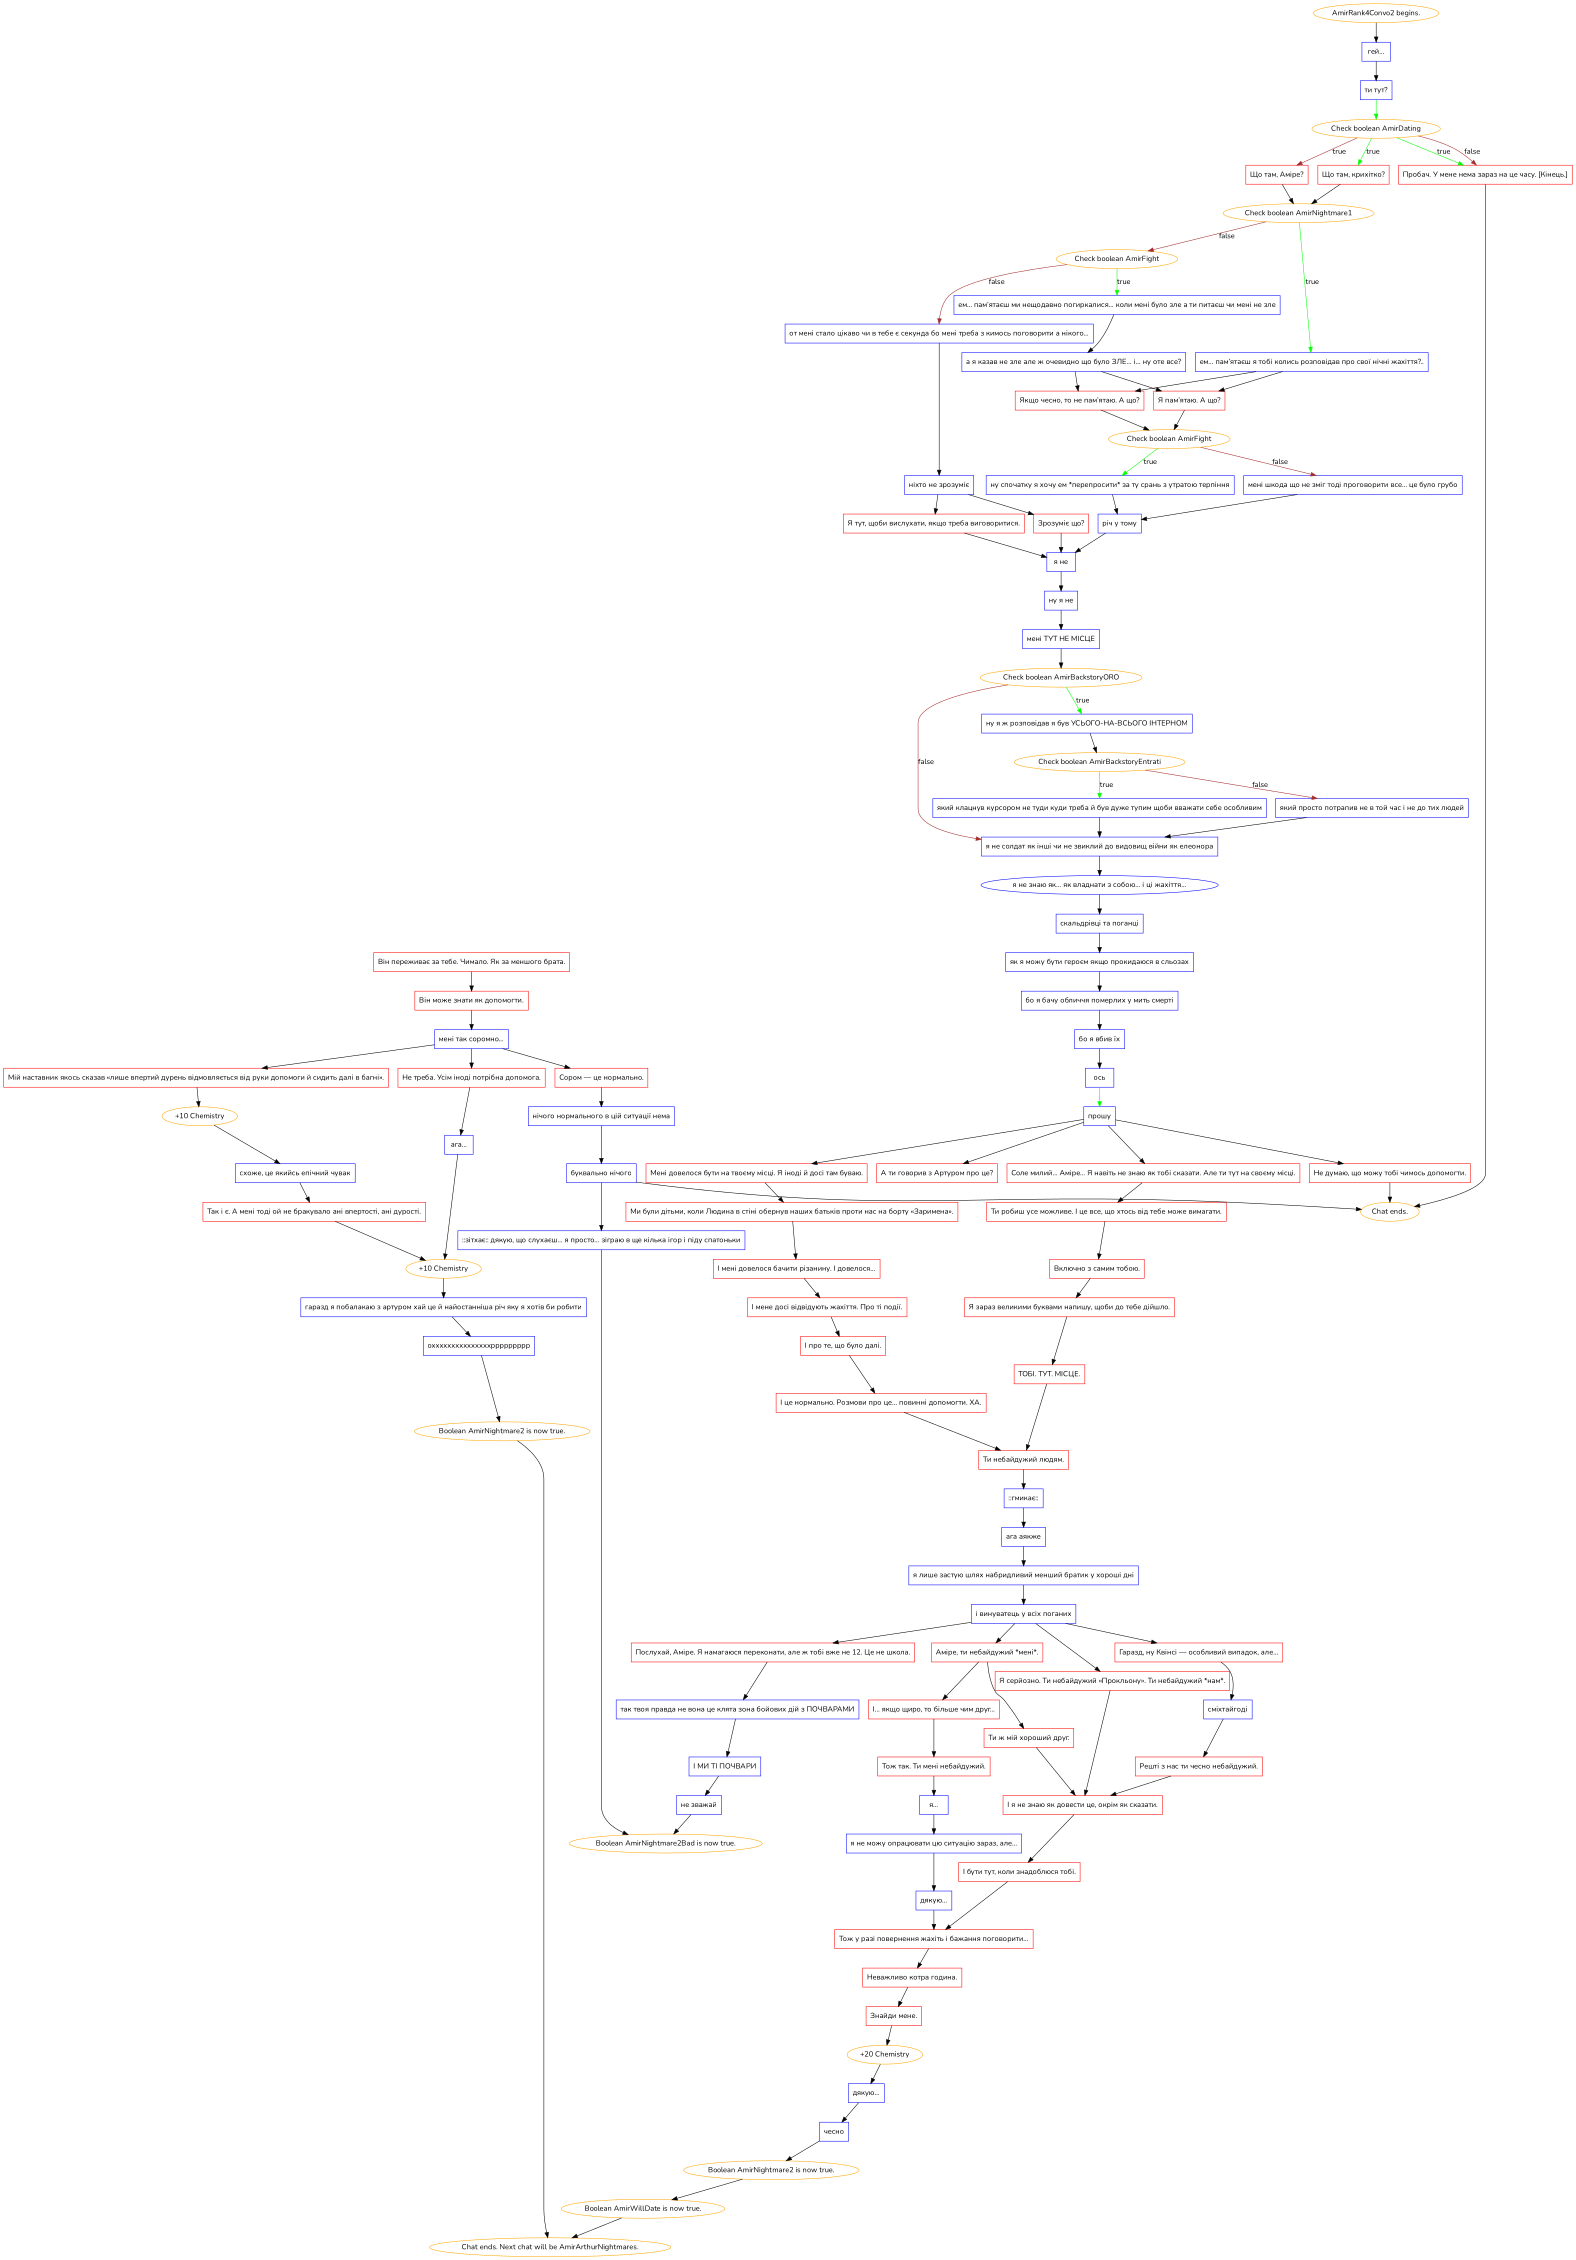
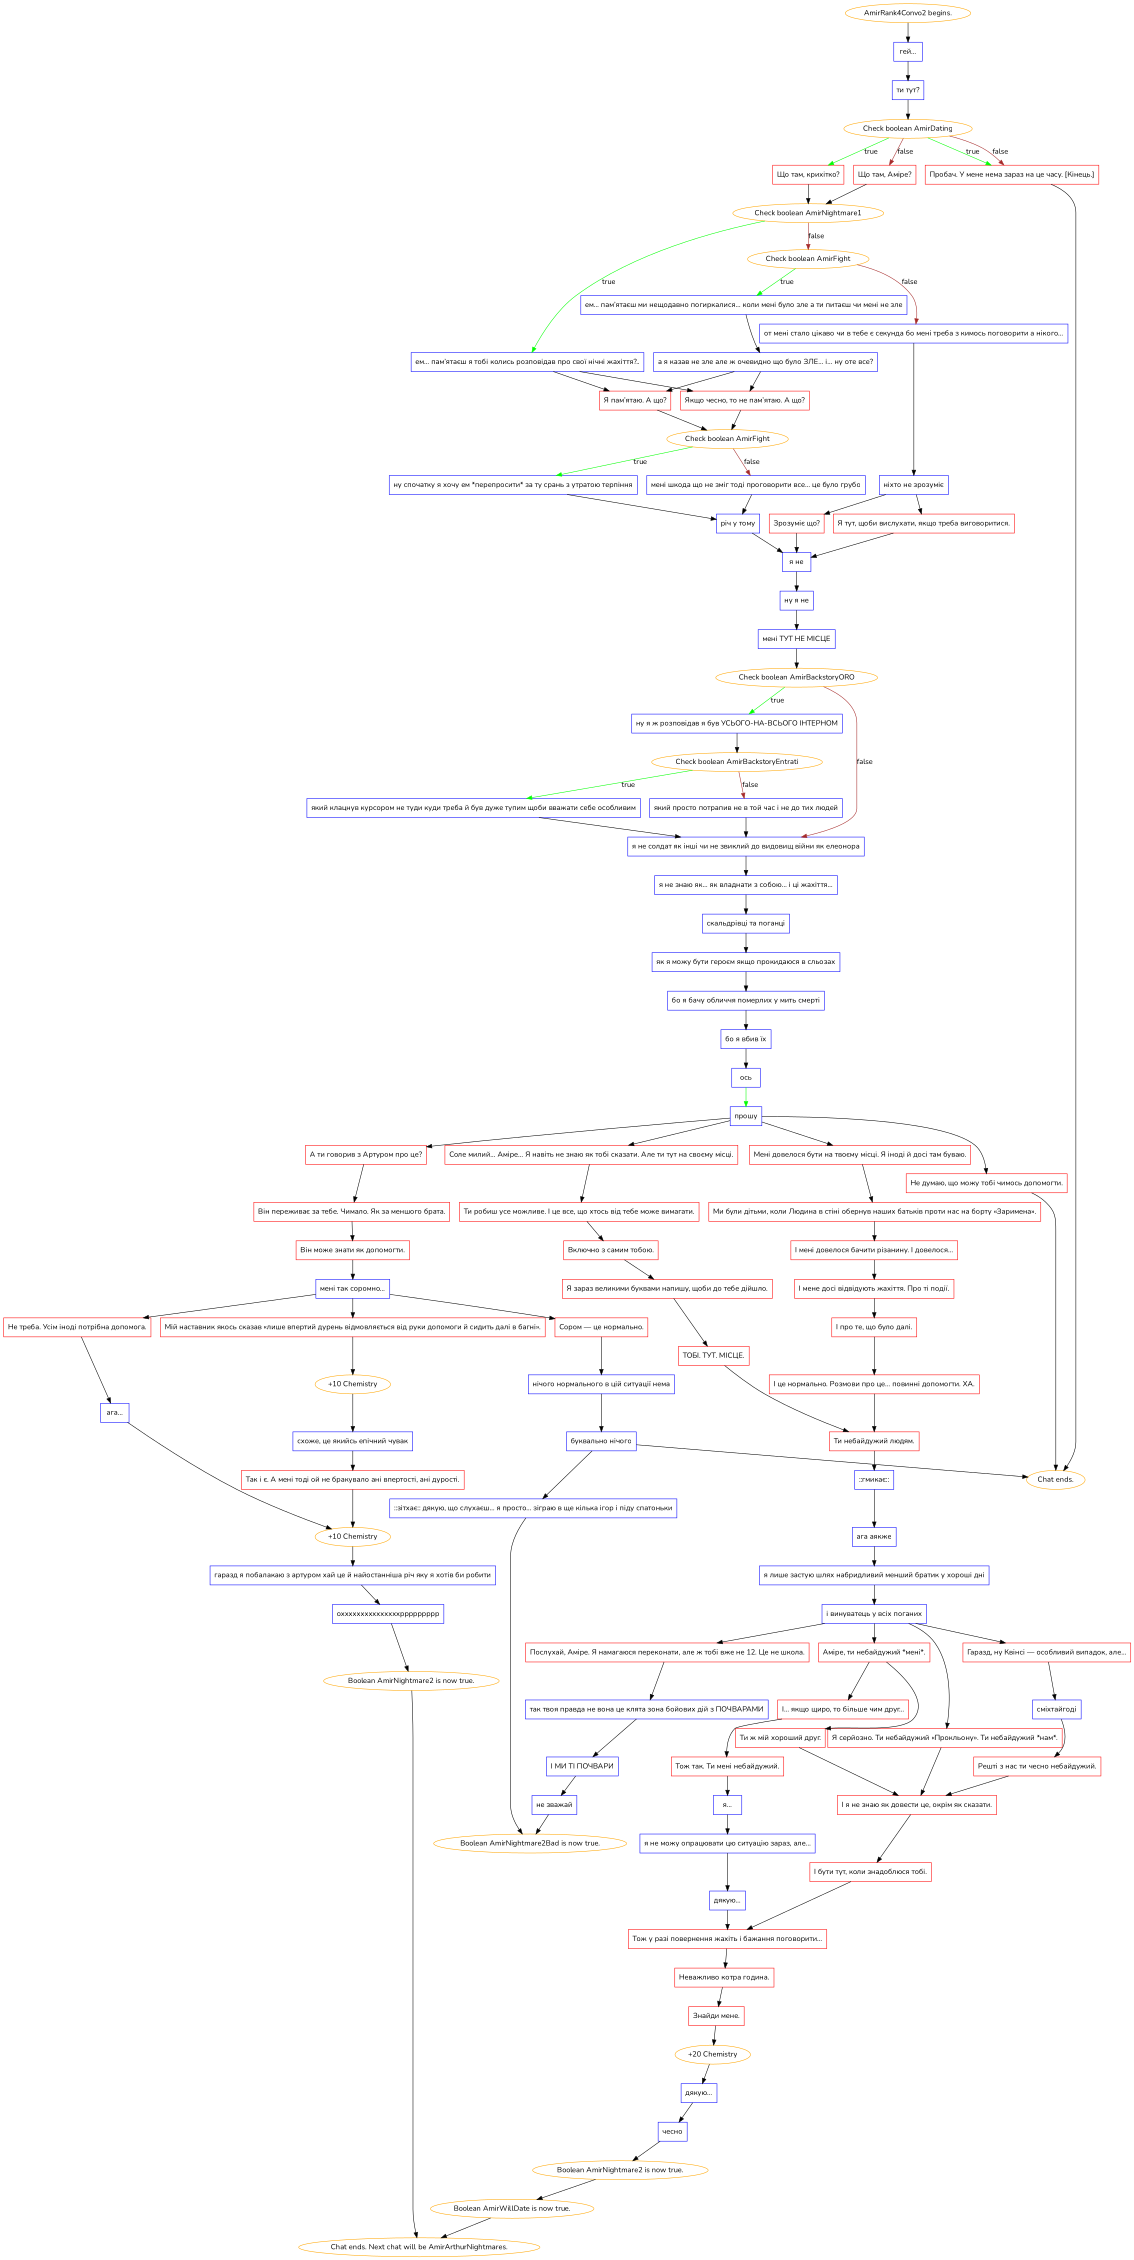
edge "ти тут?" -> "Check boolean AmirDating": color green -> black
edge "Check boolean AmirDating" -> "Що там, Аміре?": label "true" -> "false"
node "я не знаю як… як владнати з собою… і ці жахіття…": shape ellipse -> box
edge "А ти говорив з Артуром про це?" -> "Він переживає за тебе. Чимало. Як за меншого брата.": added
